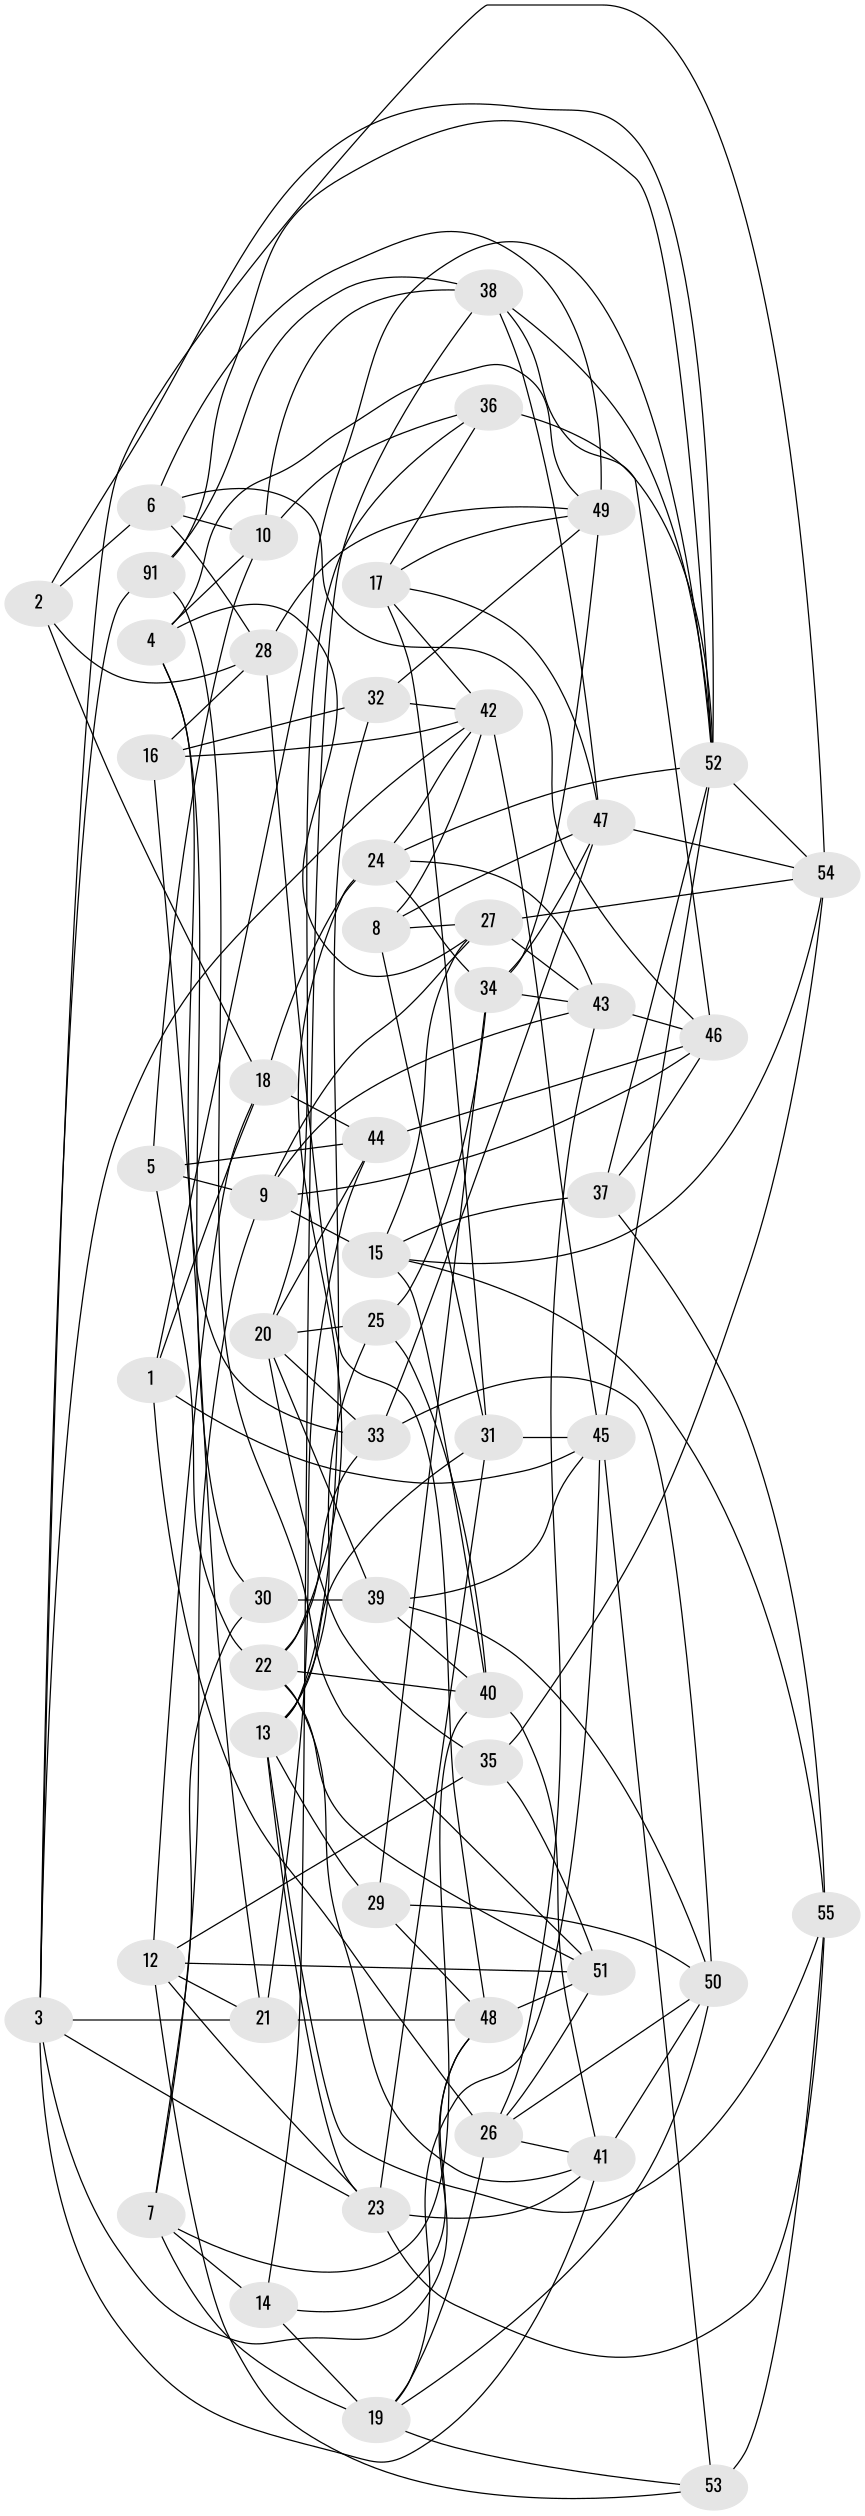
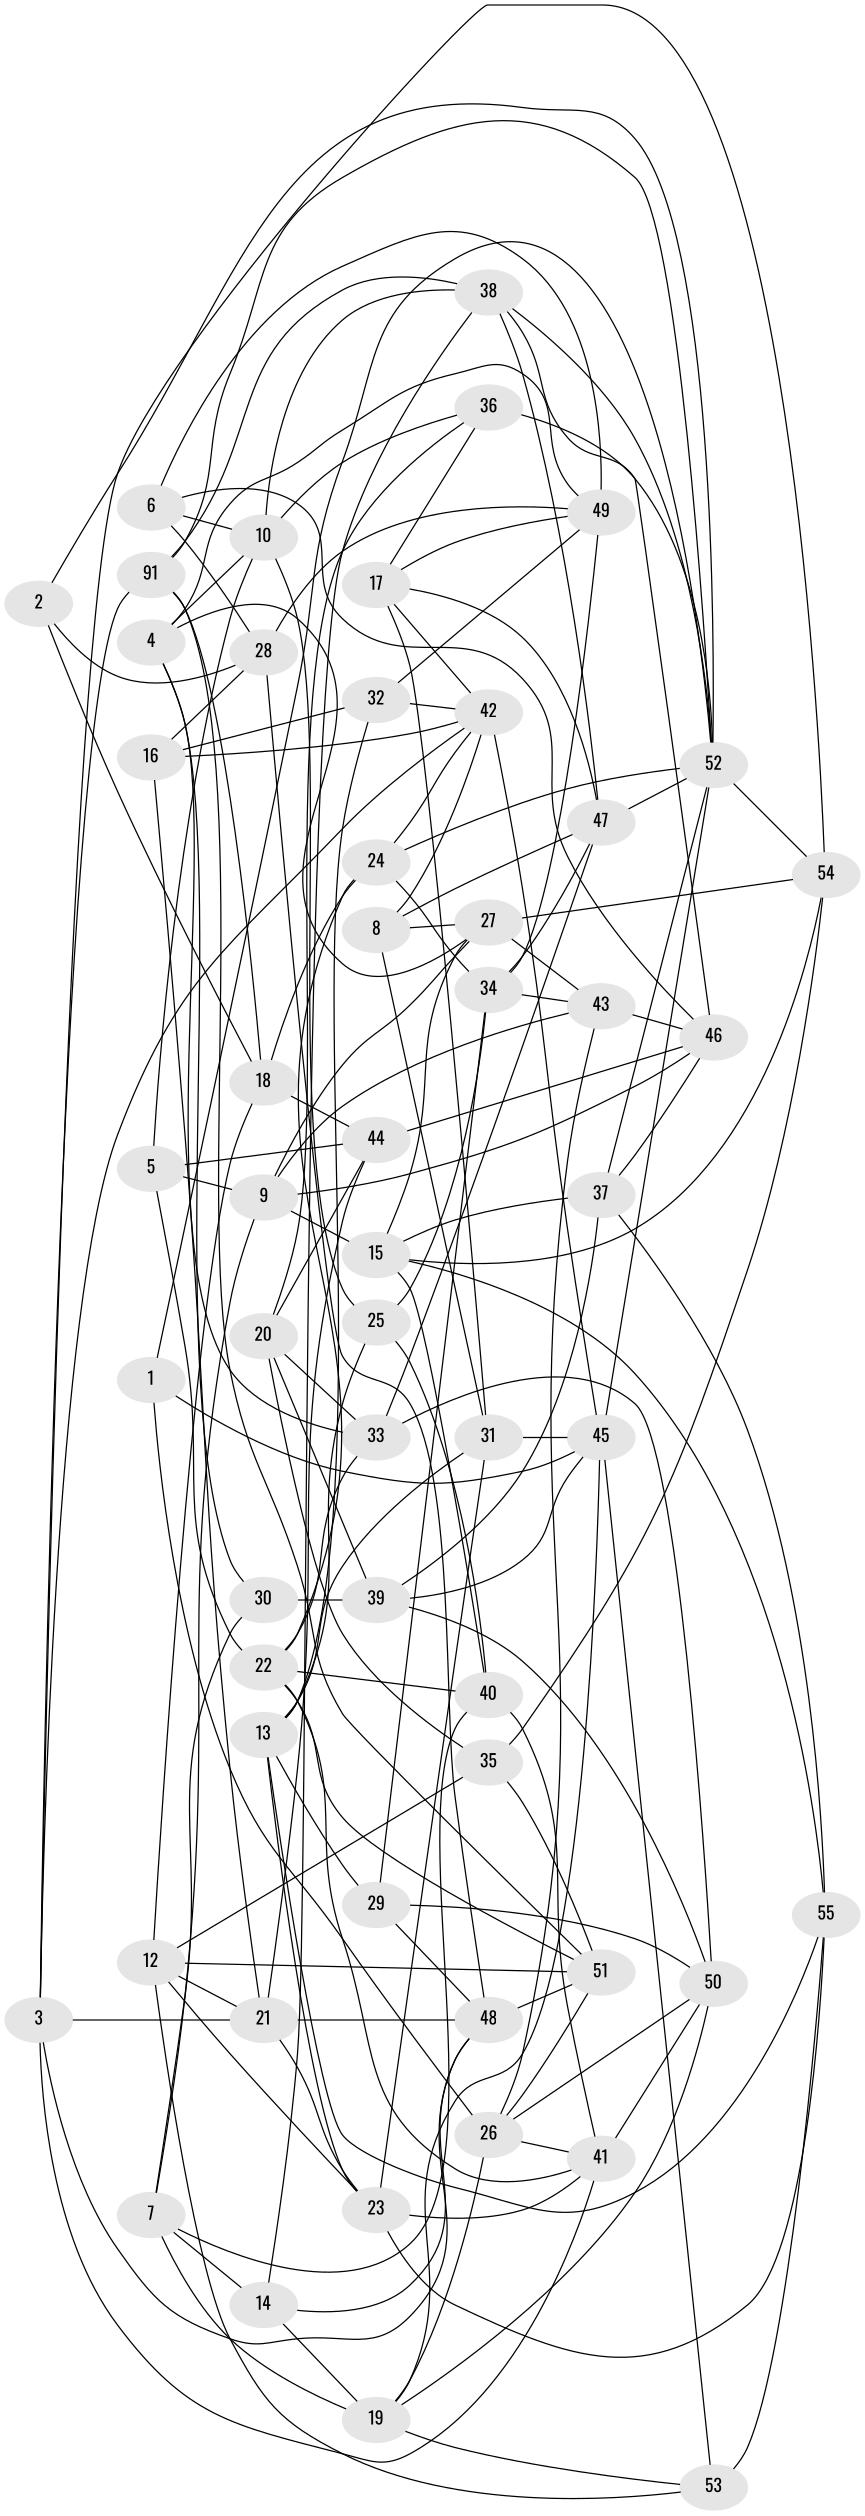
edge "6" -- "2": removed
edge "47" -- "54": now "47" -- "52"
edge "24" -- "43": removed
edge "18" -- "1": now "18" -- "91"
edge "25" -- "20": now "25" -- "10"
edge "39" -- "40": now "39" -- "37"
edge "3" -- "23": now "21" -- "23"
